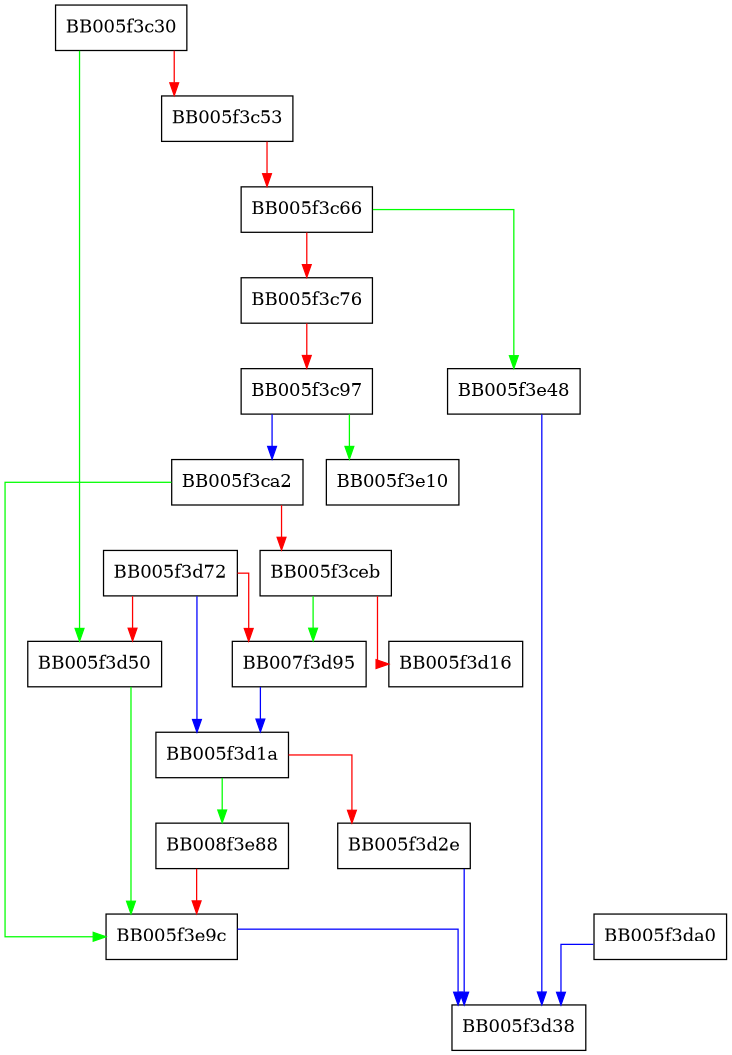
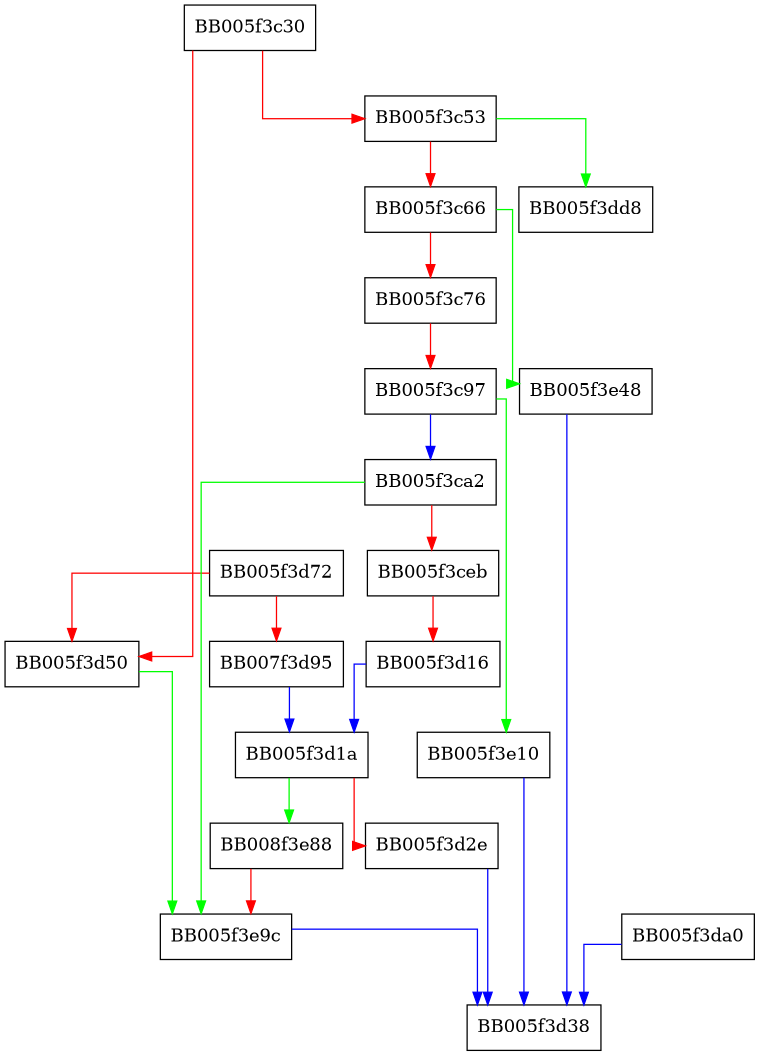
node "BB005f3dd8": added
edge "BB005f3c30" -> "BB005f3d50": color green -> red
edge "BB005f3ceb" -> "BB007f3d95": removed
edge "BB005f3d72" -> "BB005f3d1a": now "BB005f3d16" -> "BB005f3d1a"
edge "BB005f3e10" -> "BB005f3d38": added
